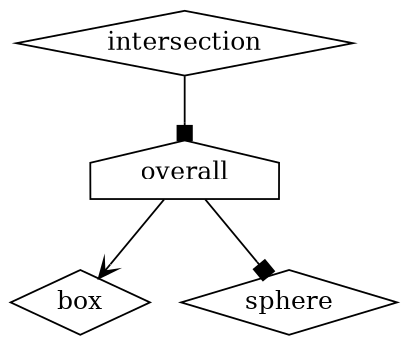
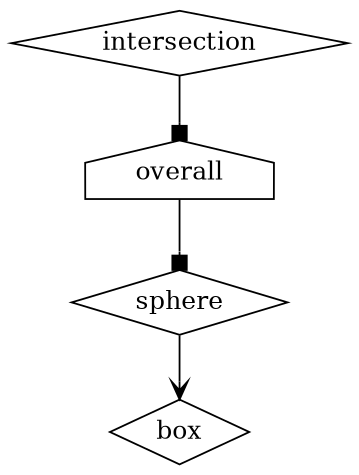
edge "overall" -> "box": now "sphere" -> "box"
